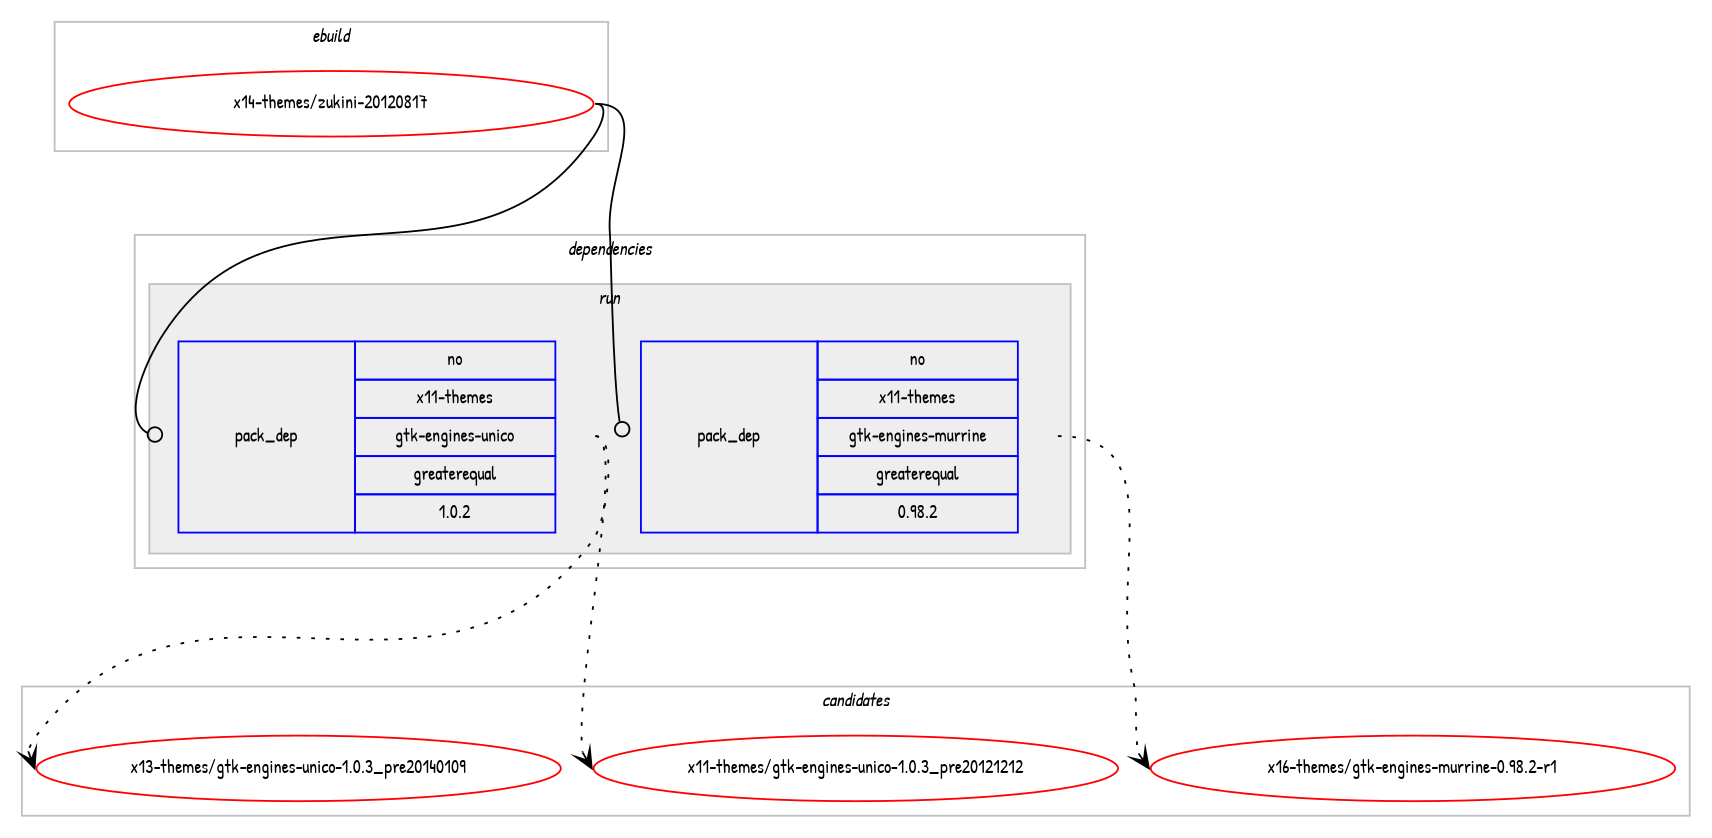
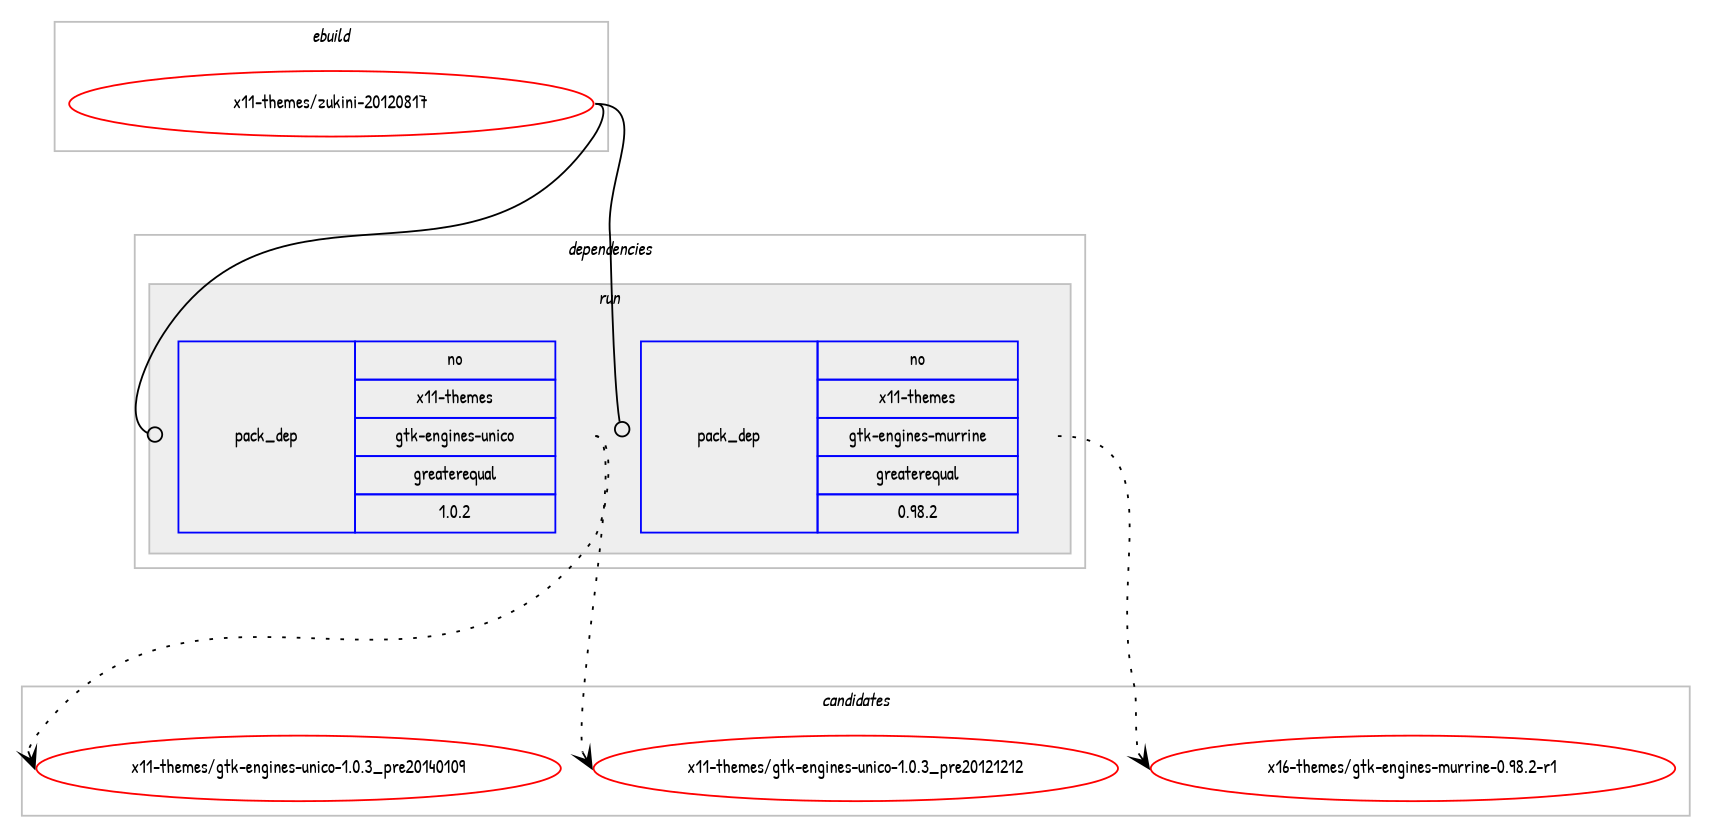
node "x14-themes/zukini-20120817": label "x14-themes/zukini-20120817" -> "x11-themes/zukini-20120817"
node "x13-themes/gtk-engines-unico-1.0.3_pre20140109": label "x13-themes/gtk-engines-unico-1.0.3_pre20140109" -> "x11-themes/gtk-engines-unico-1.0.3_pre20140109"
